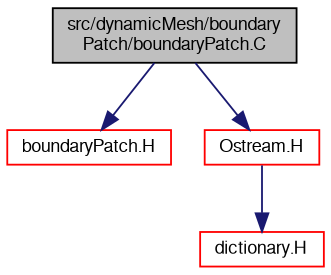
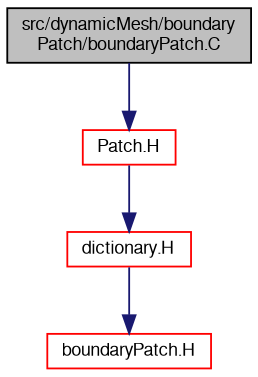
edge "src/dynamicMesh/boundary Patch/boundaryPatch.C" -> "boundaryPatch.H": now "dictionary.H" -> "boundaryPatch.H"
node "Ostream.H": label "Ostream.H" -> "Patch.H"
